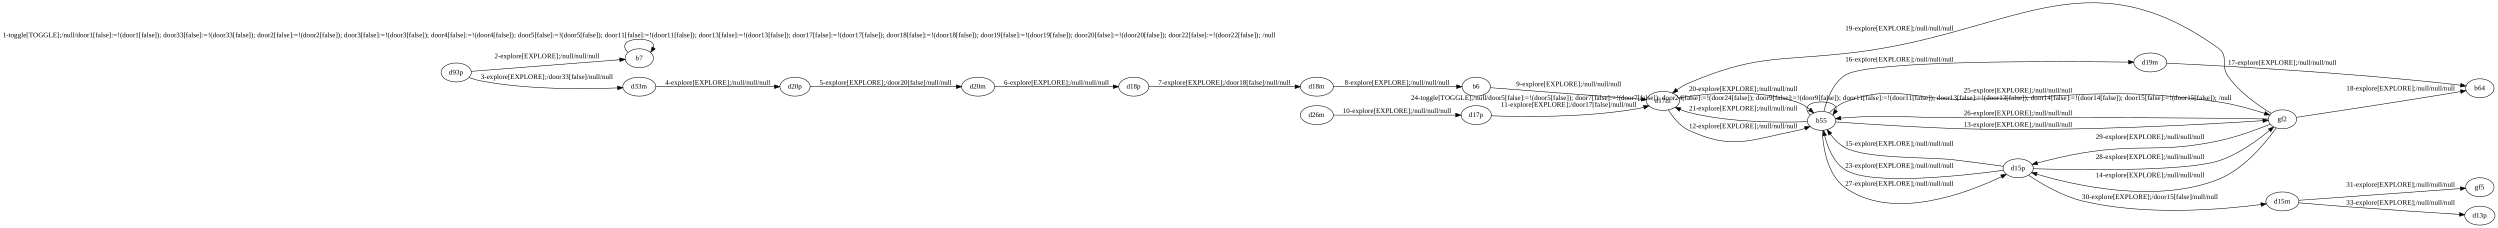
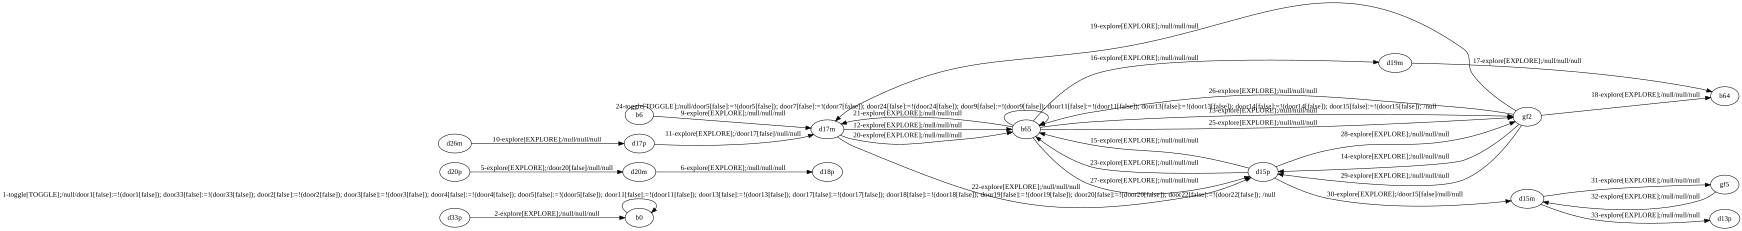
node "b7": label "b7" -> "b0"
node "d93p": label "d93p" -> "d33p"
node "d33m": removed
node "d18m": removed
node "b55": label "b55" -> "b65"
edge "d17m" -> "d15p": added, label "22-explore[EXPLORE];/null/null/null"
edge "gf5" -> "d15m": added, label "32-explore[EXPLORE];/null/null/null"
